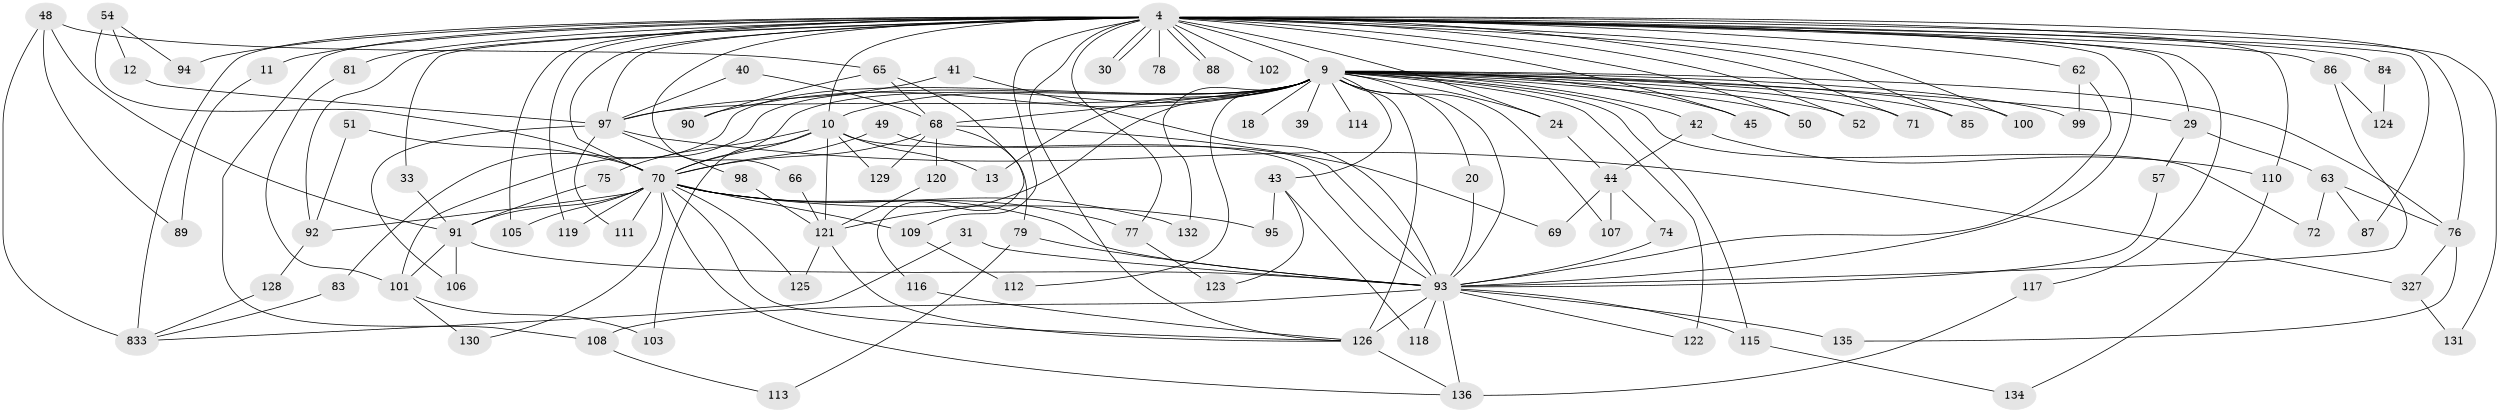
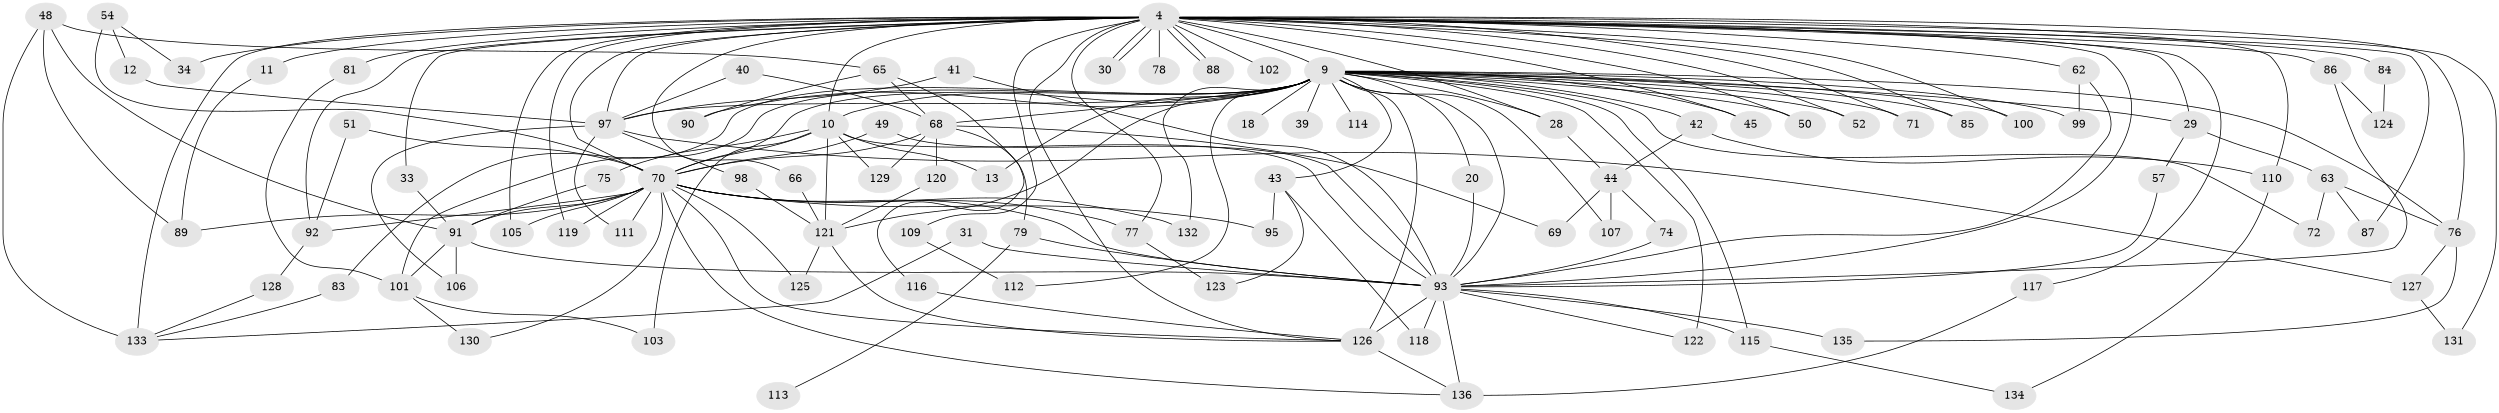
node "94": label "94" -> "34"
node "24": label "24" -> "28"
edge "70" -- "109": now "70" -- "89"
node "327": label "327" -> "127"
node "833": label "833" -> "133"
node "108": removed
